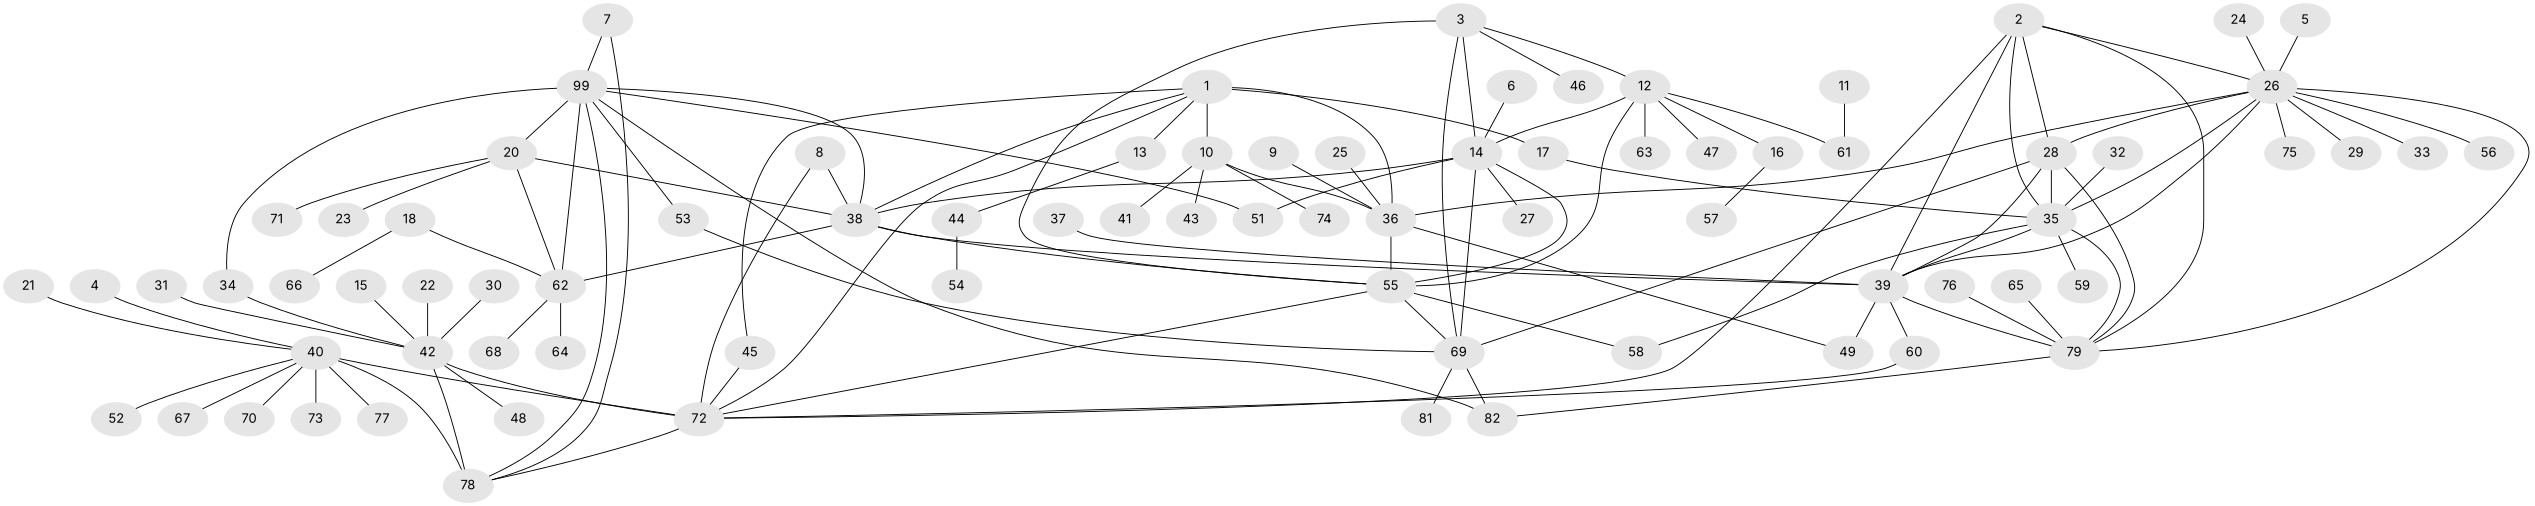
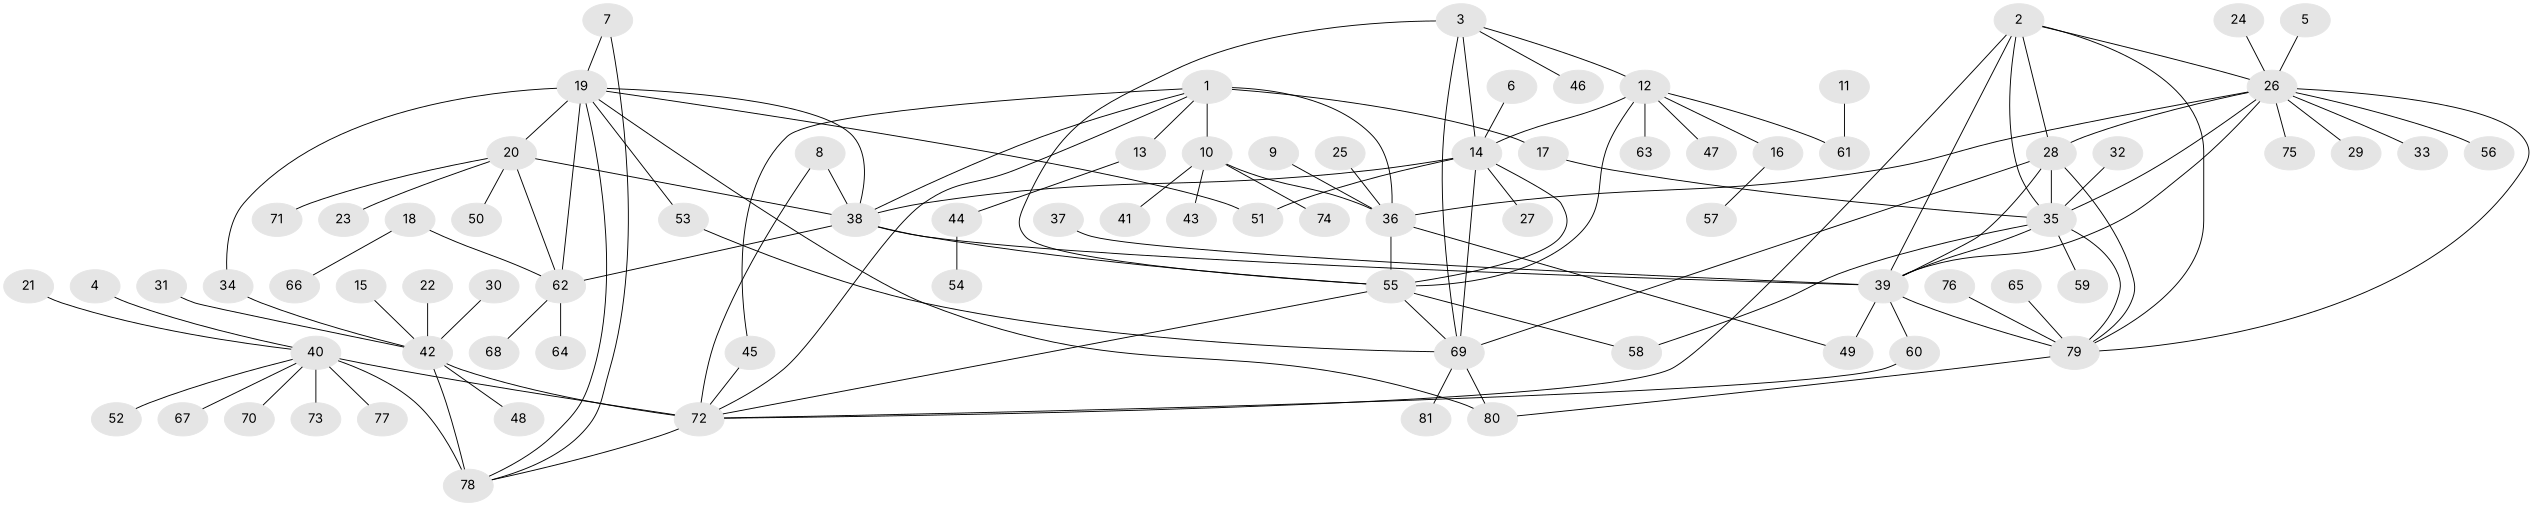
node "99": label "99" -> "19"
node "50": added
node "82": label "82" -> "80"
